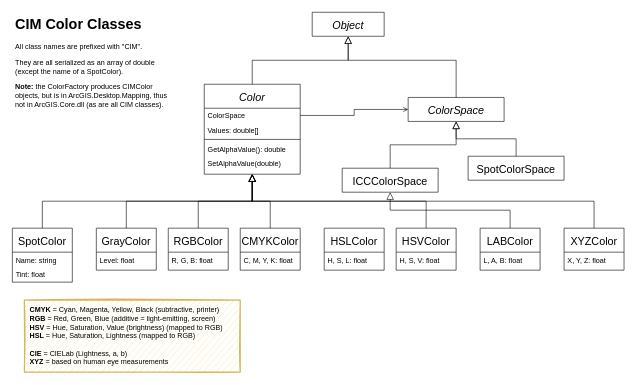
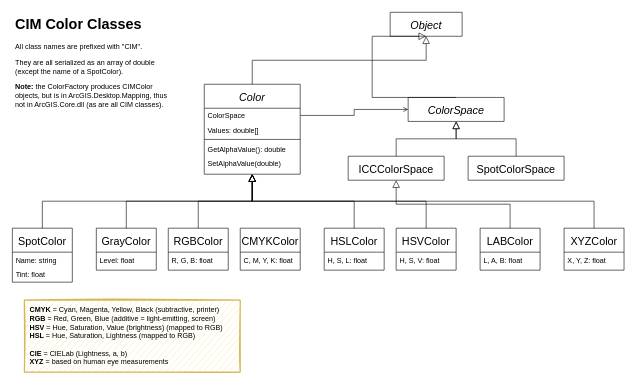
node "Object": moved (348, 24) -> (426, 24)
node "ICCColorSpace": moved (390, 180) -> (396, 168)
edge "CMYKColor" -> "Color": removed
edge "HSLColor" -> "Color": added
